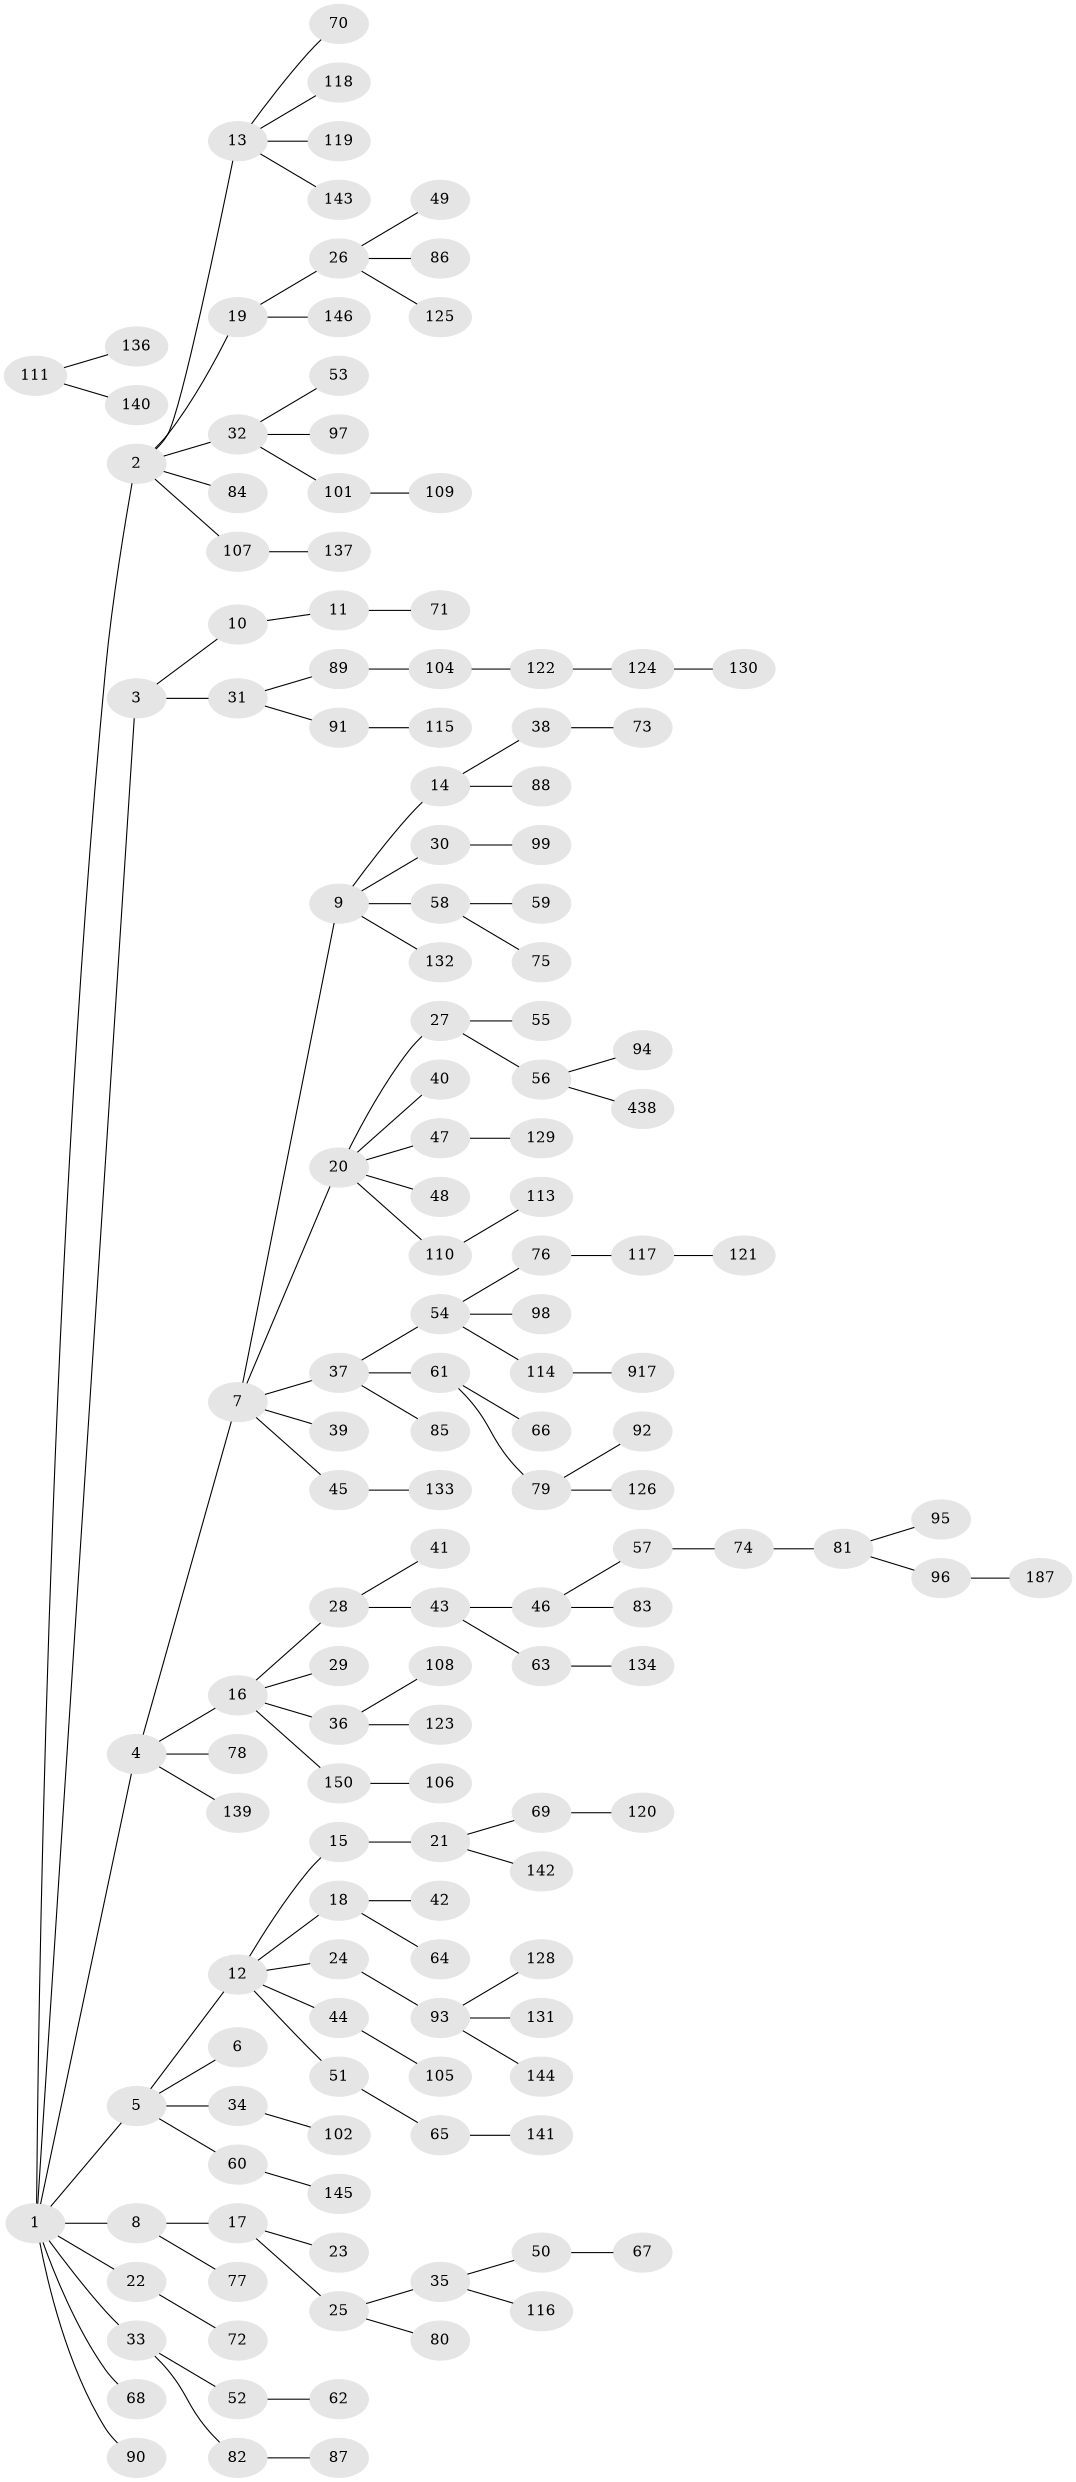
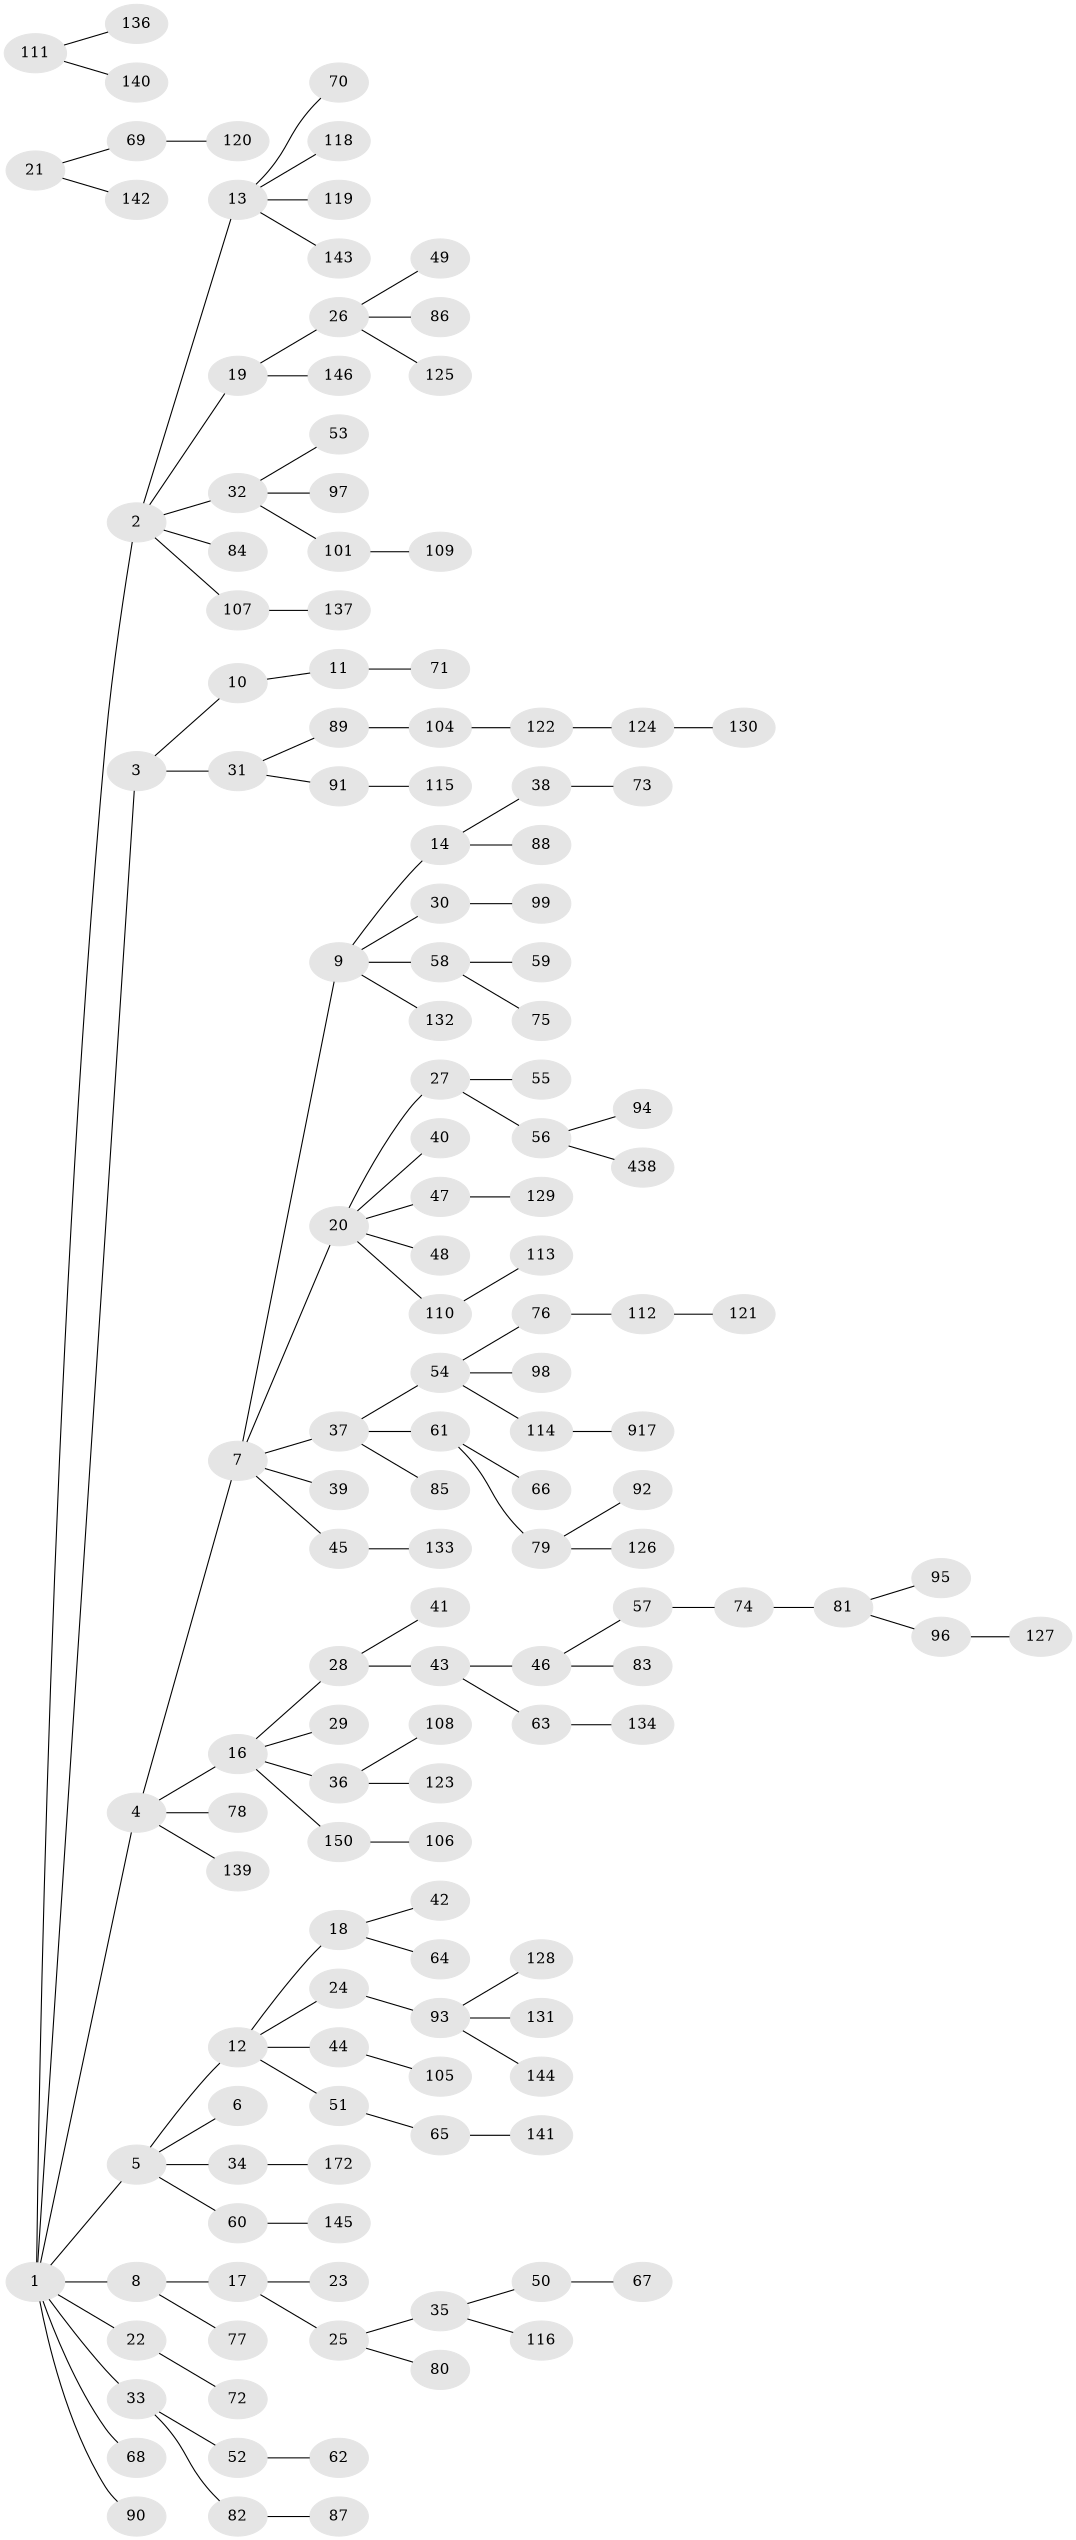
node "117": label "117" -> "112"
node "187": label "187" -> "127"
node "15": removed
node "102": label "102" -> "172"
